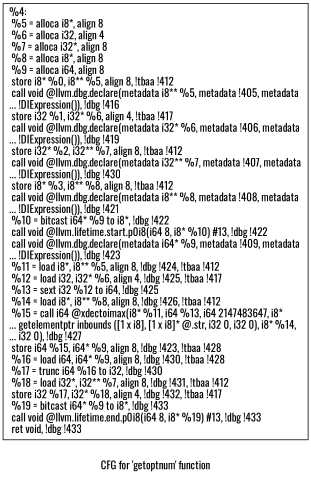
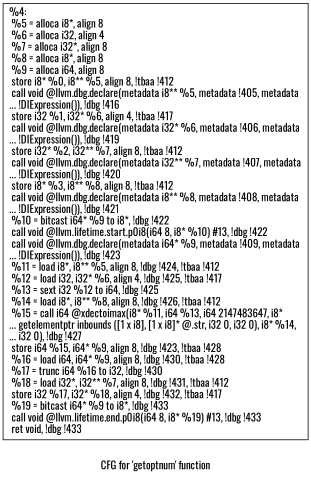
node "%4:": text "... !DIExpression()), !dbg !430" -> "... !DIExpression()), !dbg !420"
